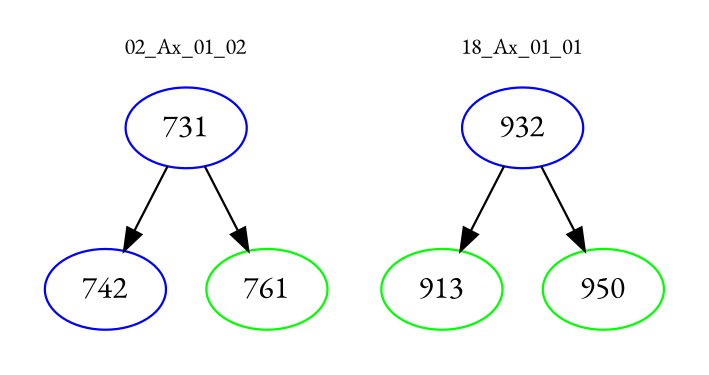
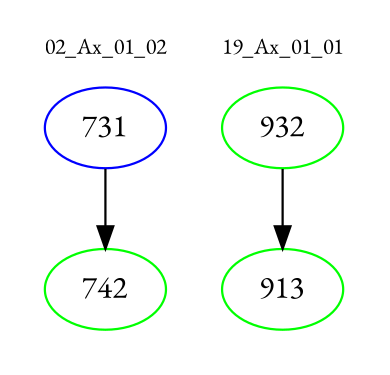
cluster "18_Ax_01_01": label "18_Ax_01_01" -> "19_Ax_01_01"
node "932": color blue -> green
node "742": color blue -> green
node "761": removed
node "950": removed
